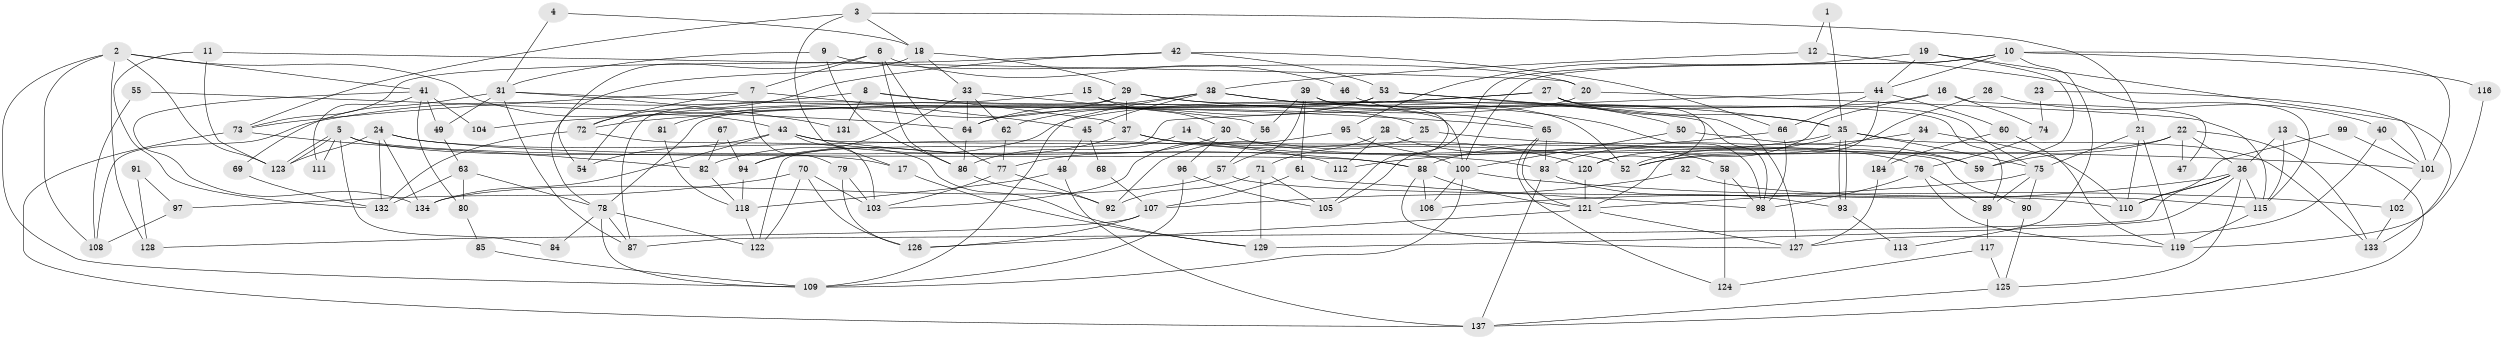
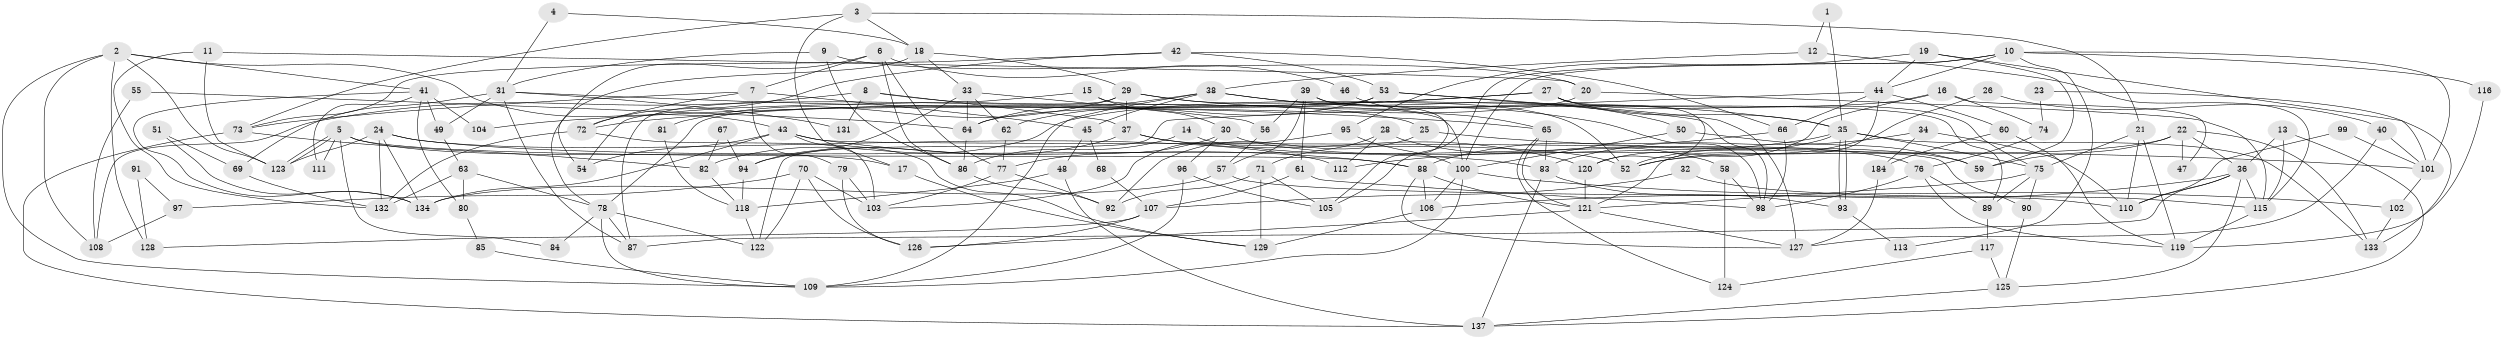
node "51": added
edge "36" -- "129": now "106" -- "129"
